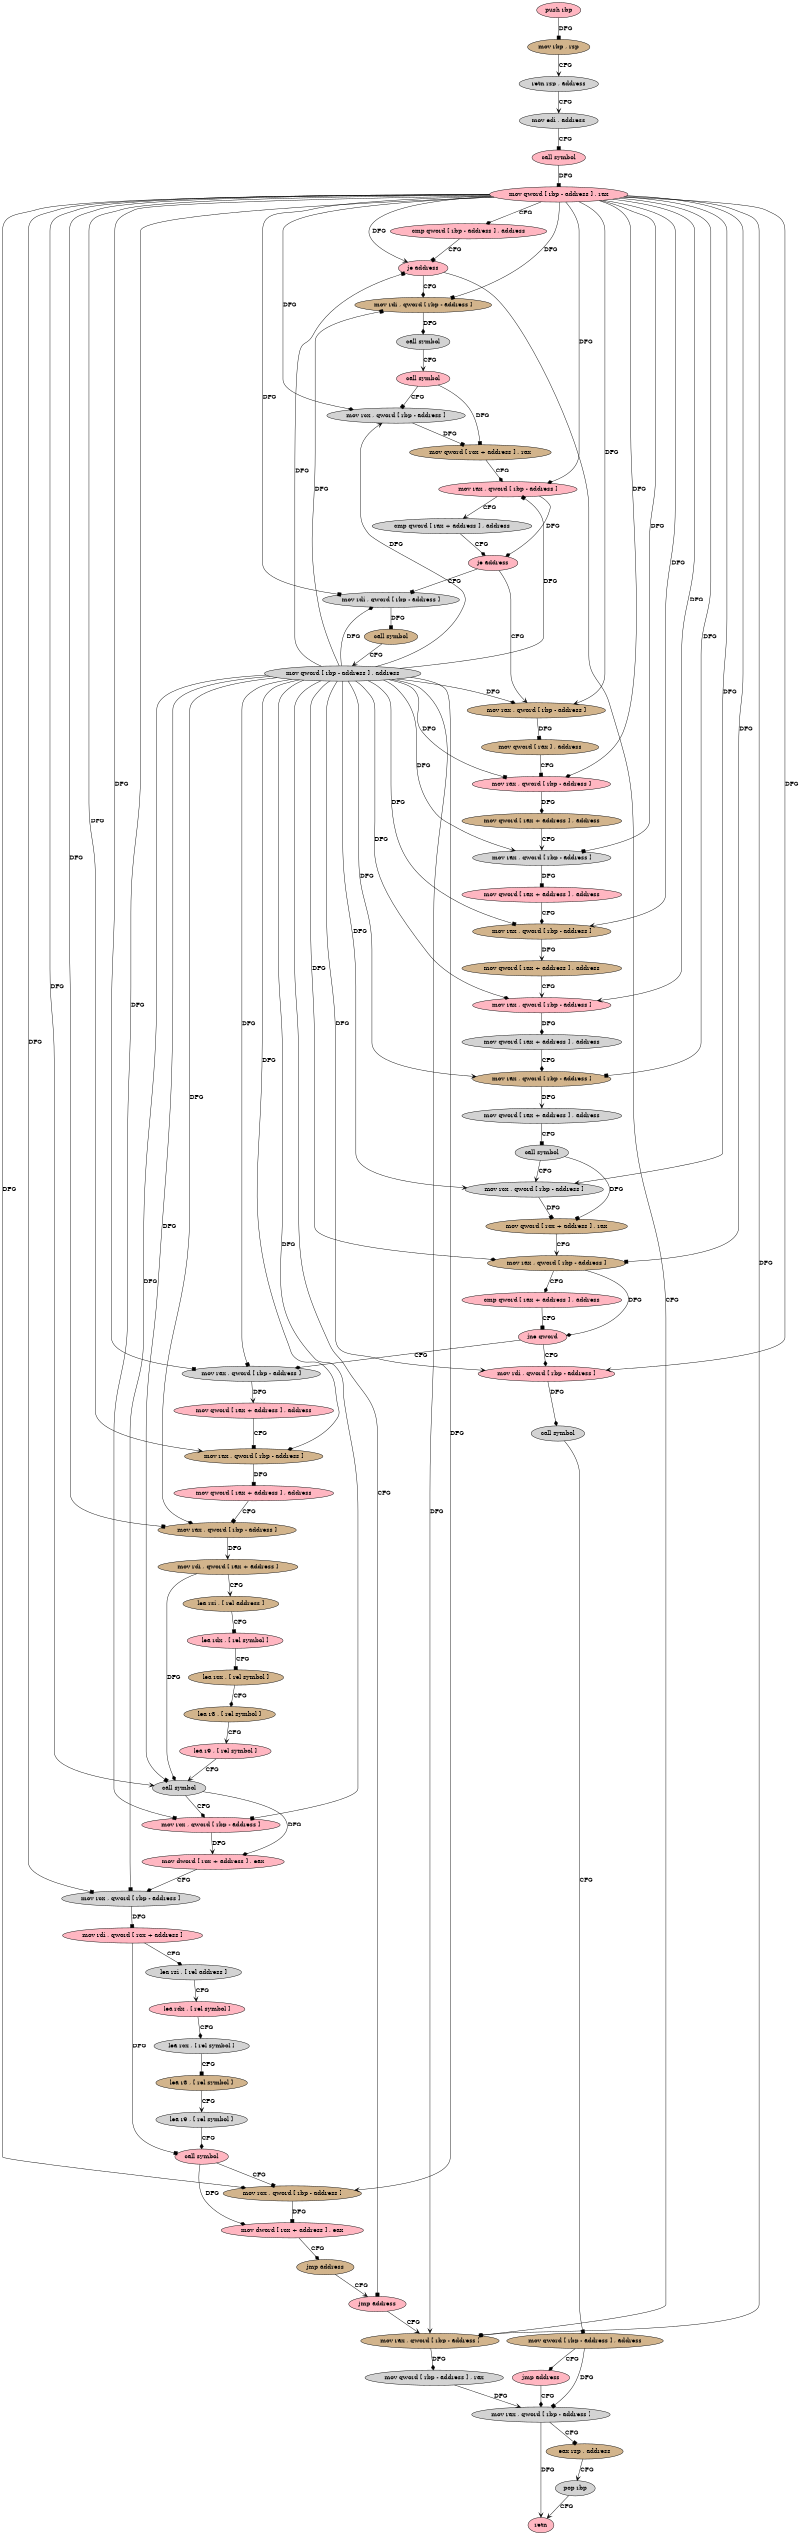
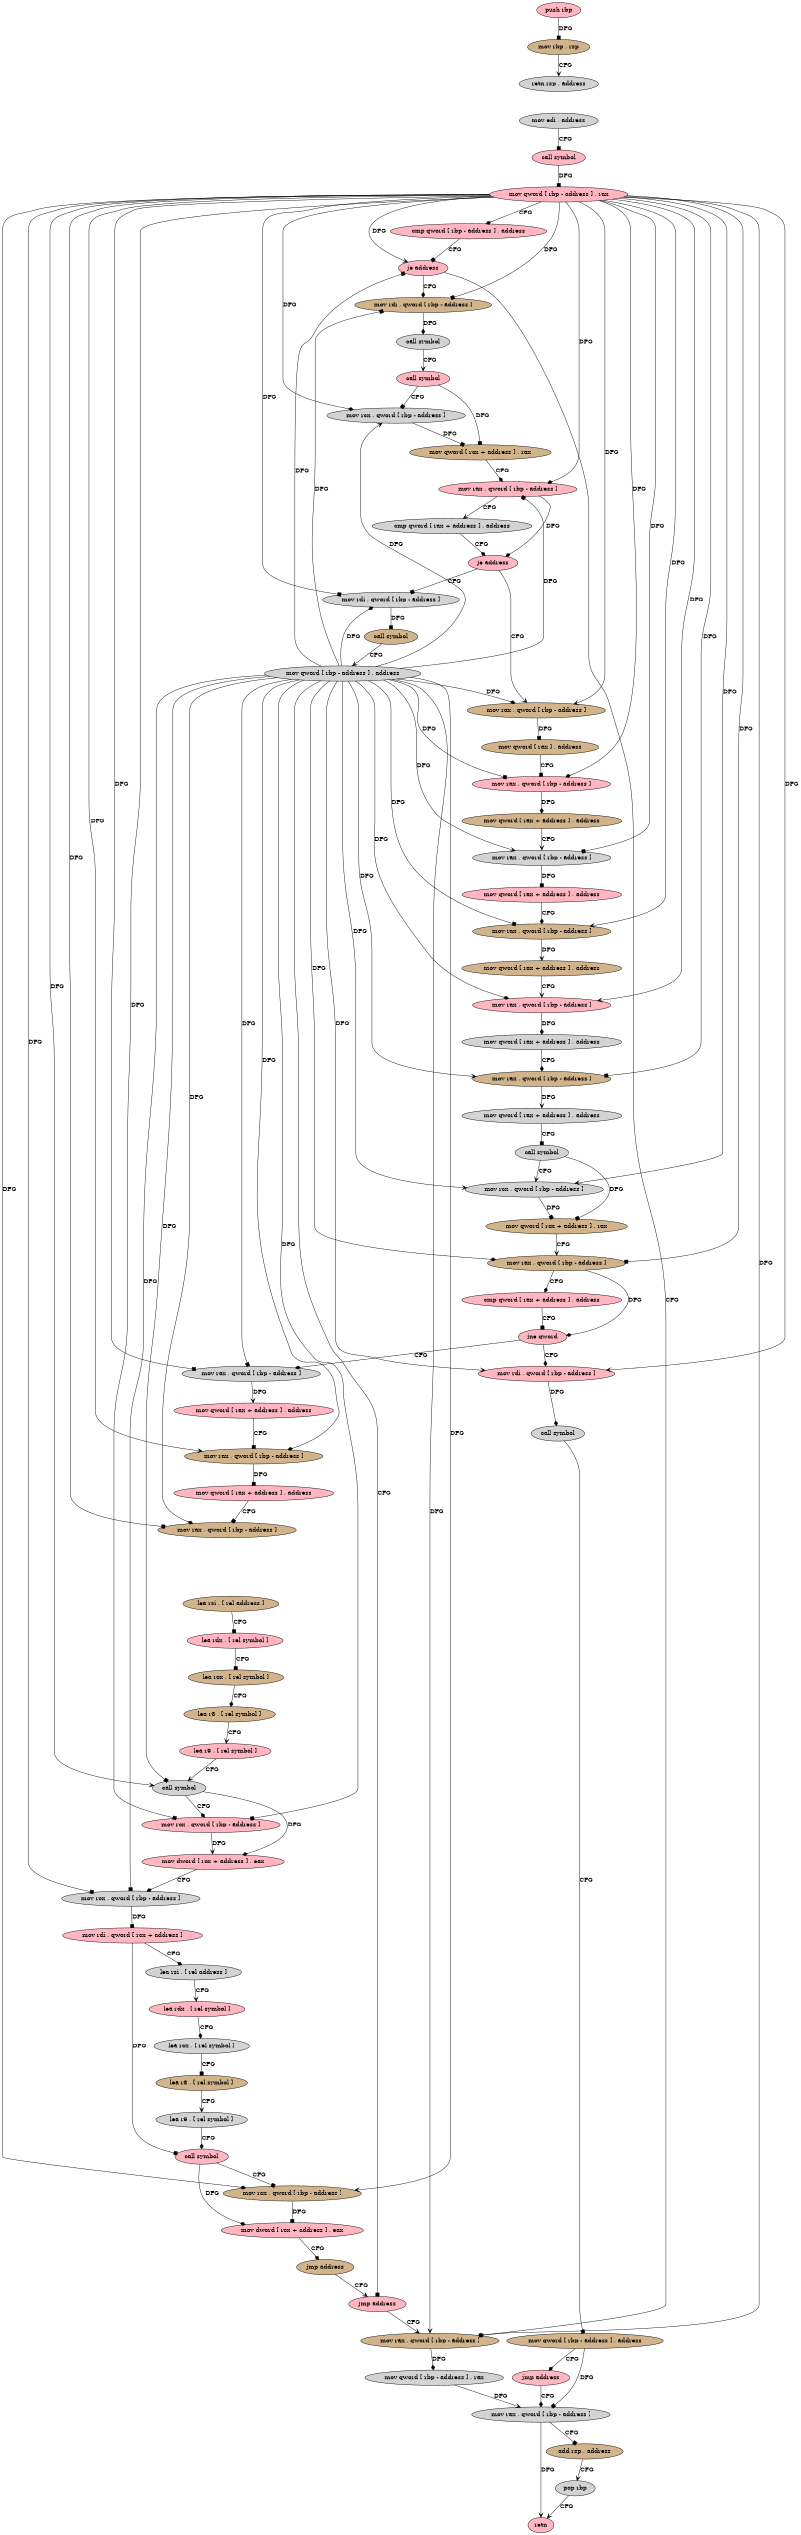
edge "retn rsp , address" -> "mov edi , address": removed, label "CFG"
node "mov rdi , qword [ rax + address ]": removed
node "eax rsp , address": label "eax rsp , address" -> "add rsp , address"
